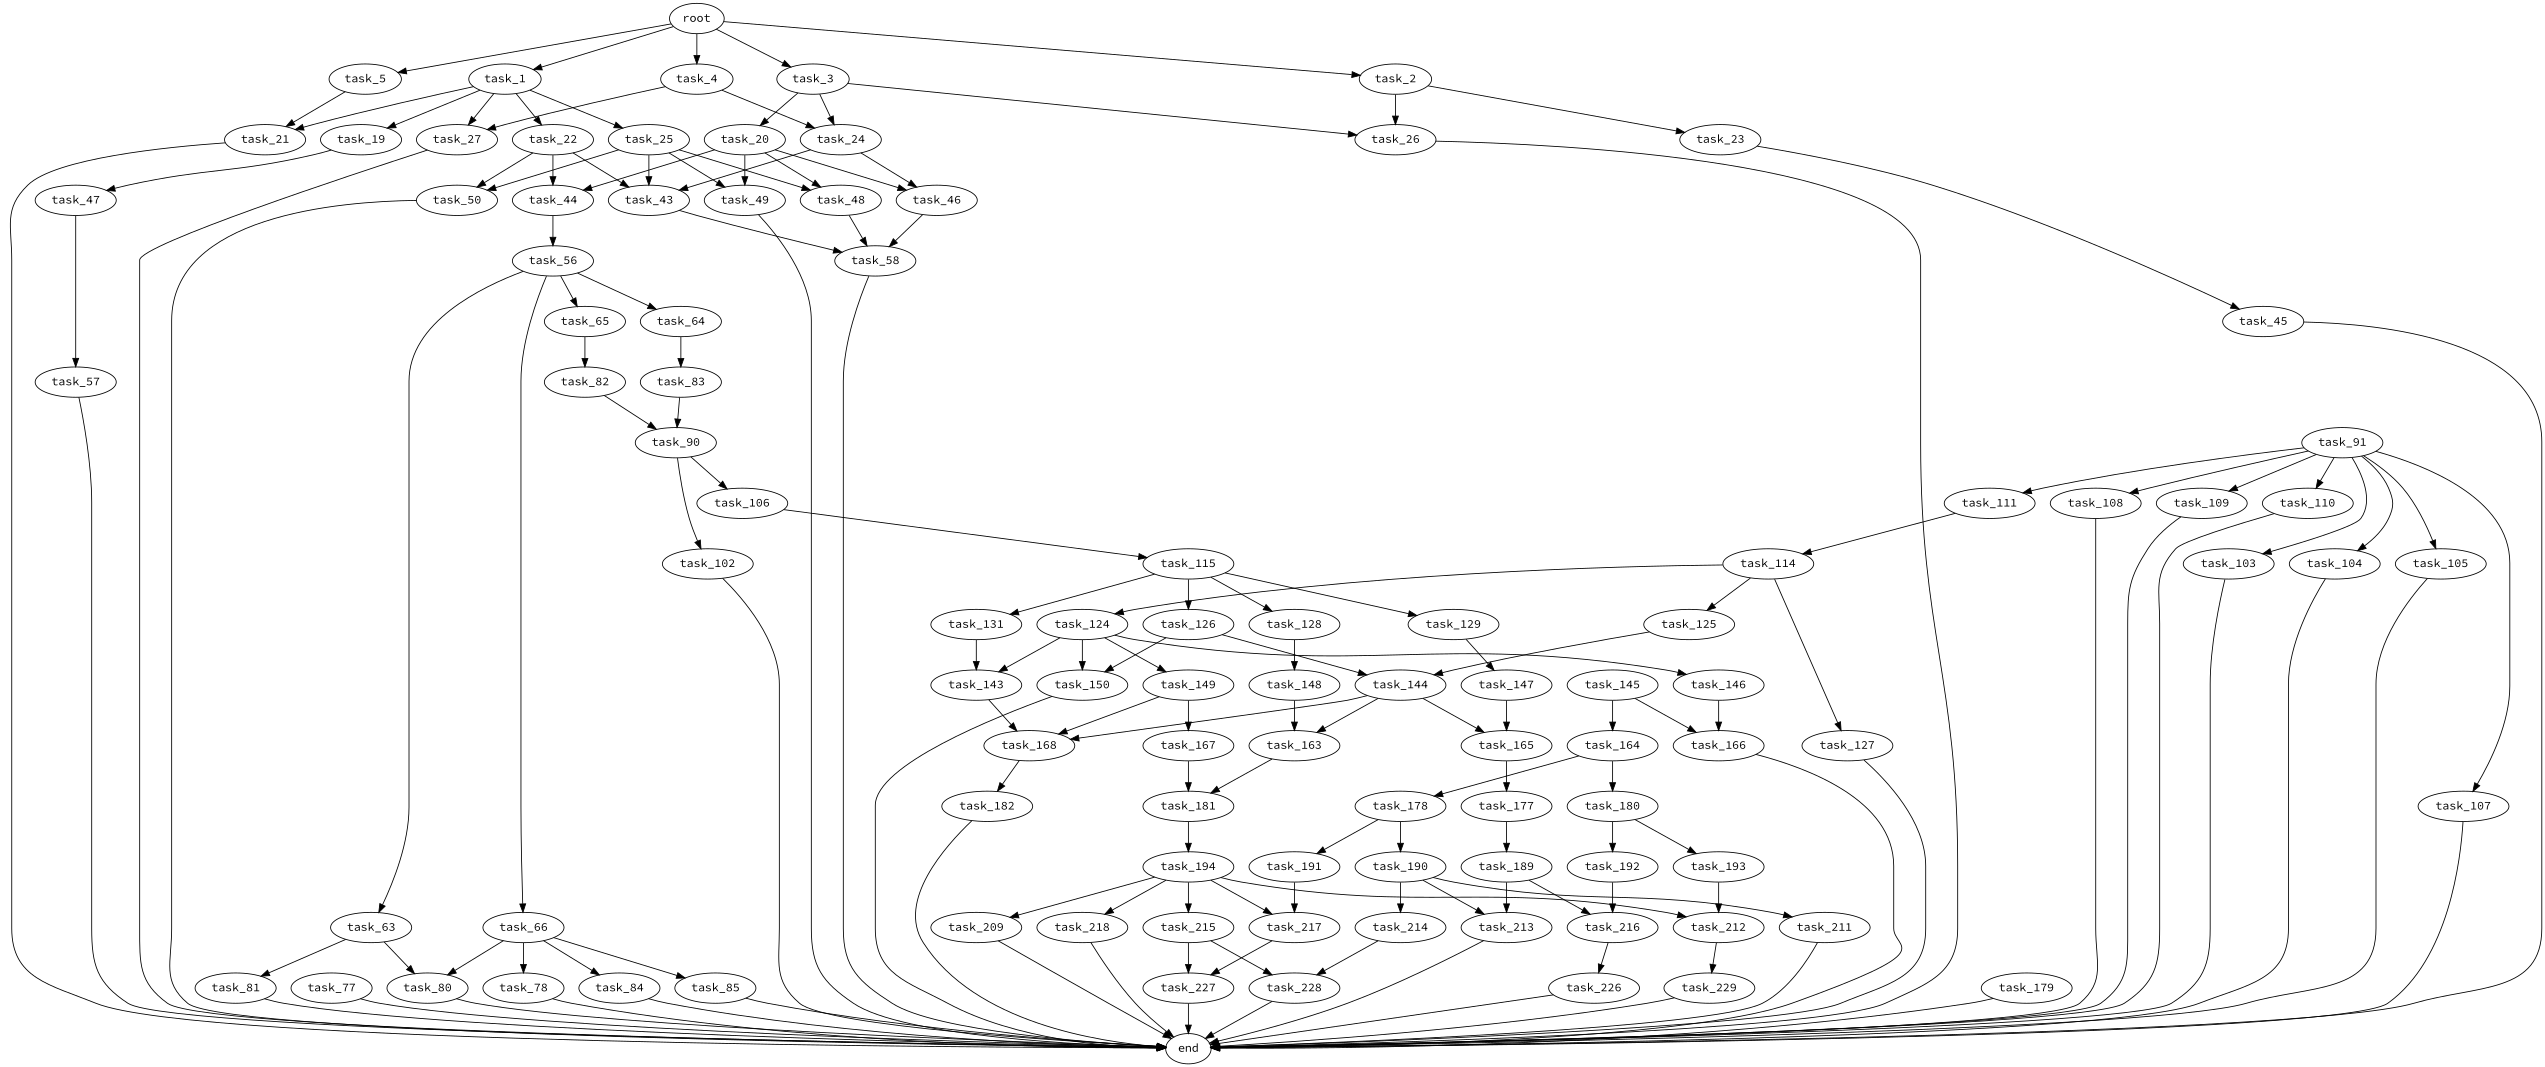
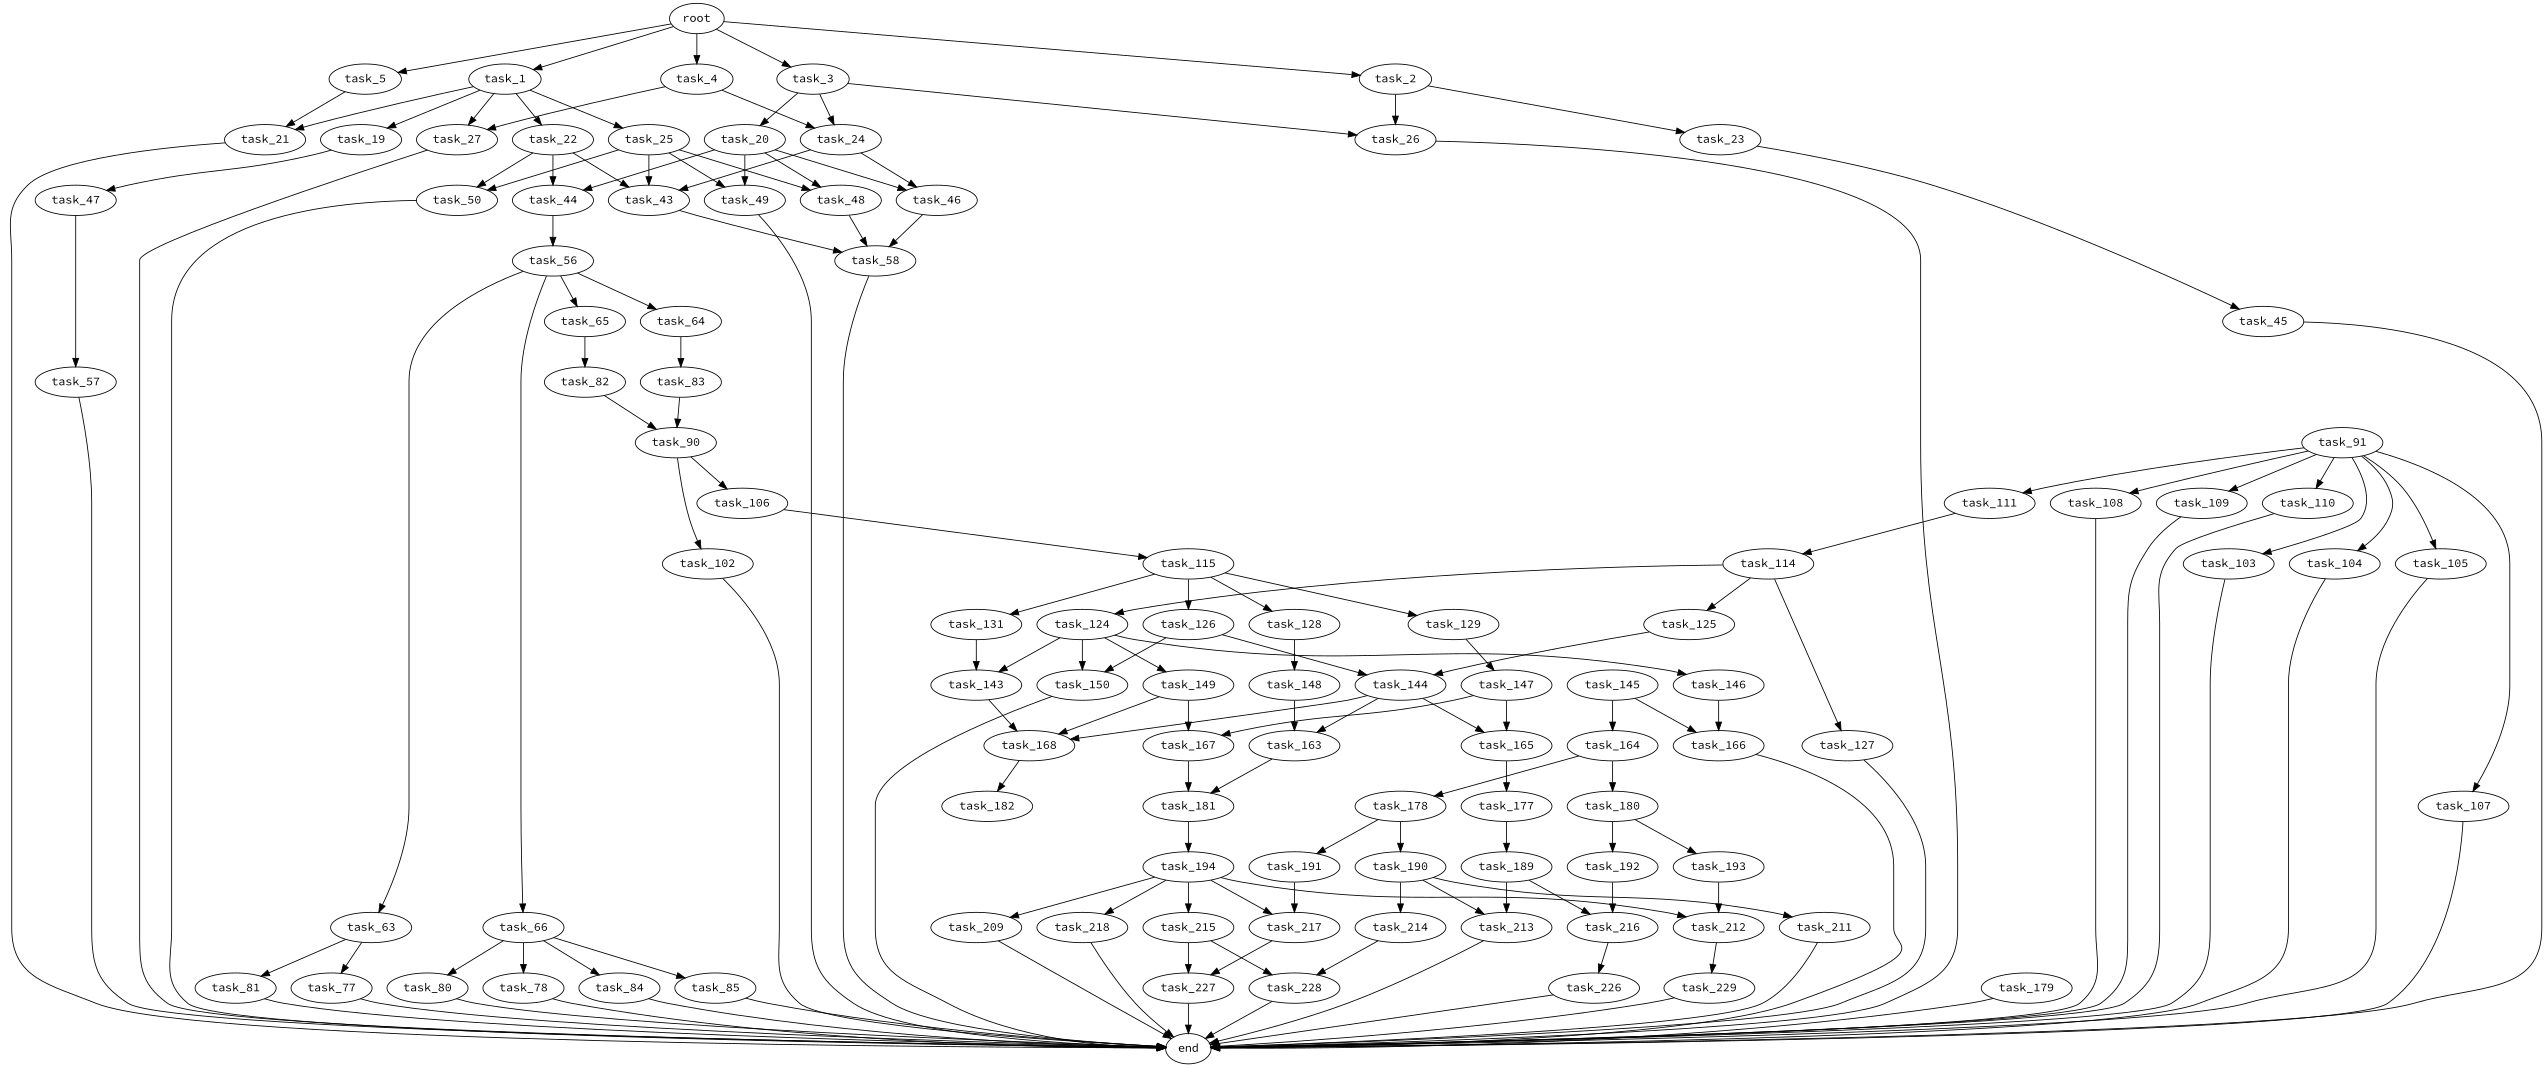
edge "task_147" -> "task_167": added
edge "task_63" -> "task_80": now "task_63" -> "task_77"
edge "task_182" -> "end": removed
